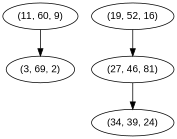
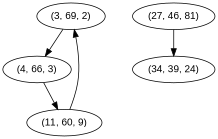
node "(19, 52, 16)": removed
node "(4, 66, 3)": added
